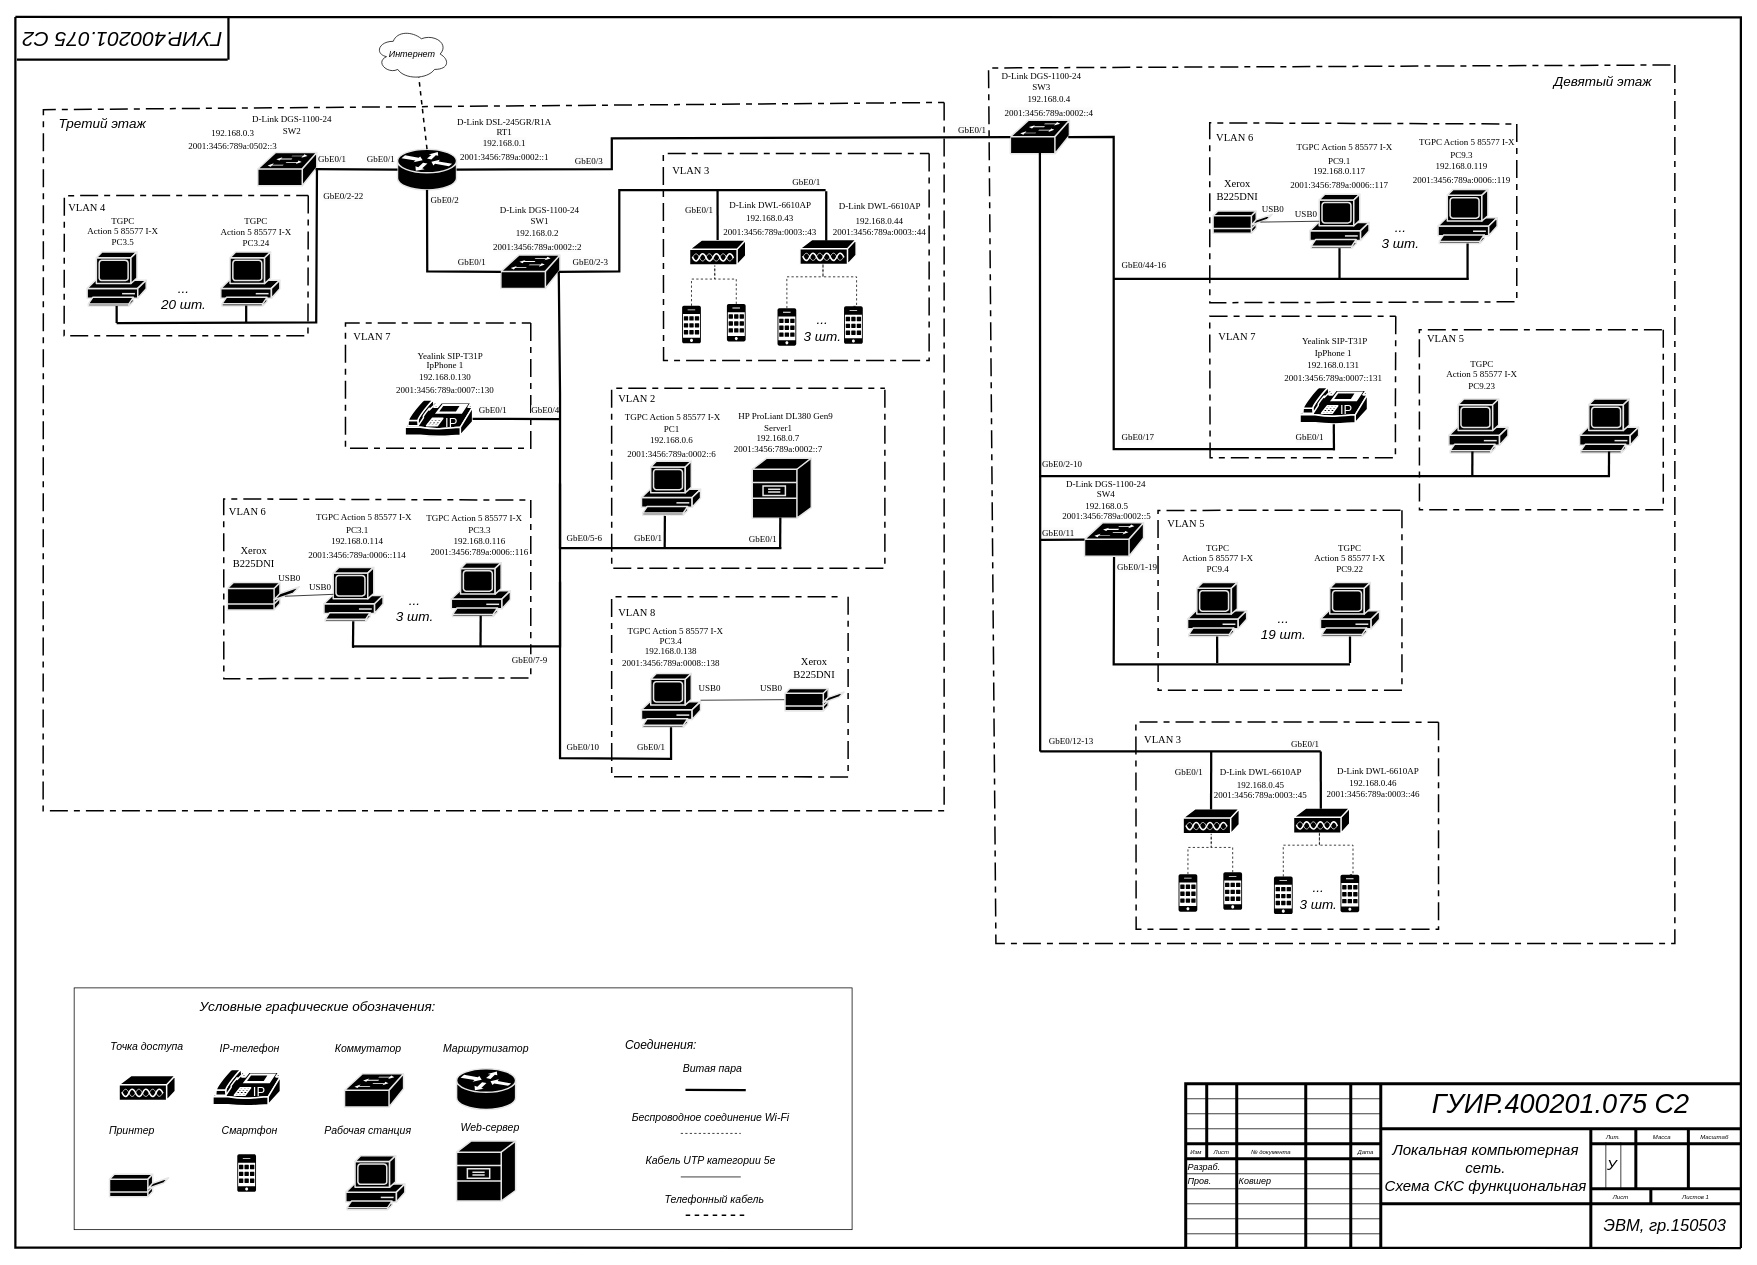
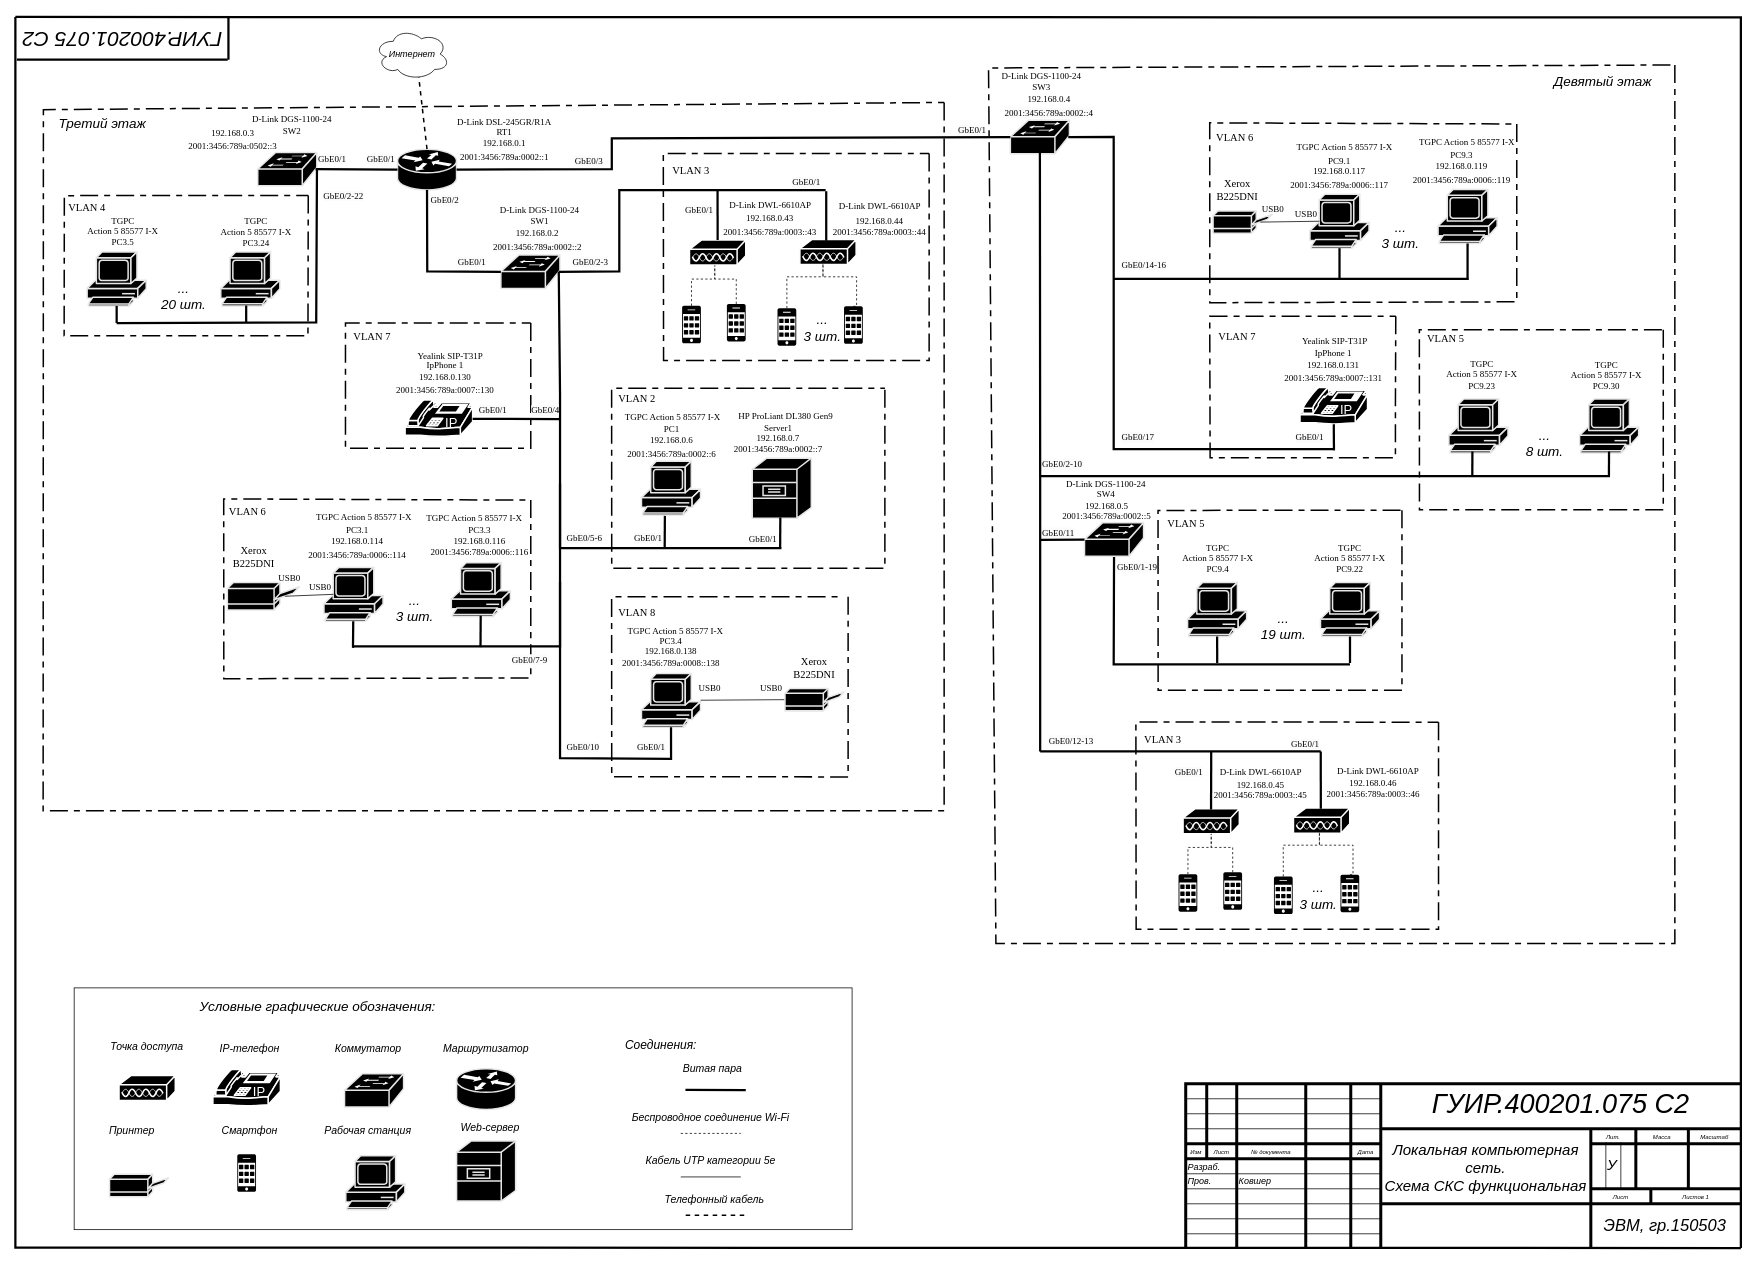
node "GbE0/44-16": label "GbE0/44-16" -> "GbE0/14-16"
node "TGPC Action 5 85577 I-X PC9.30": added
node "... 8 шт.": added
